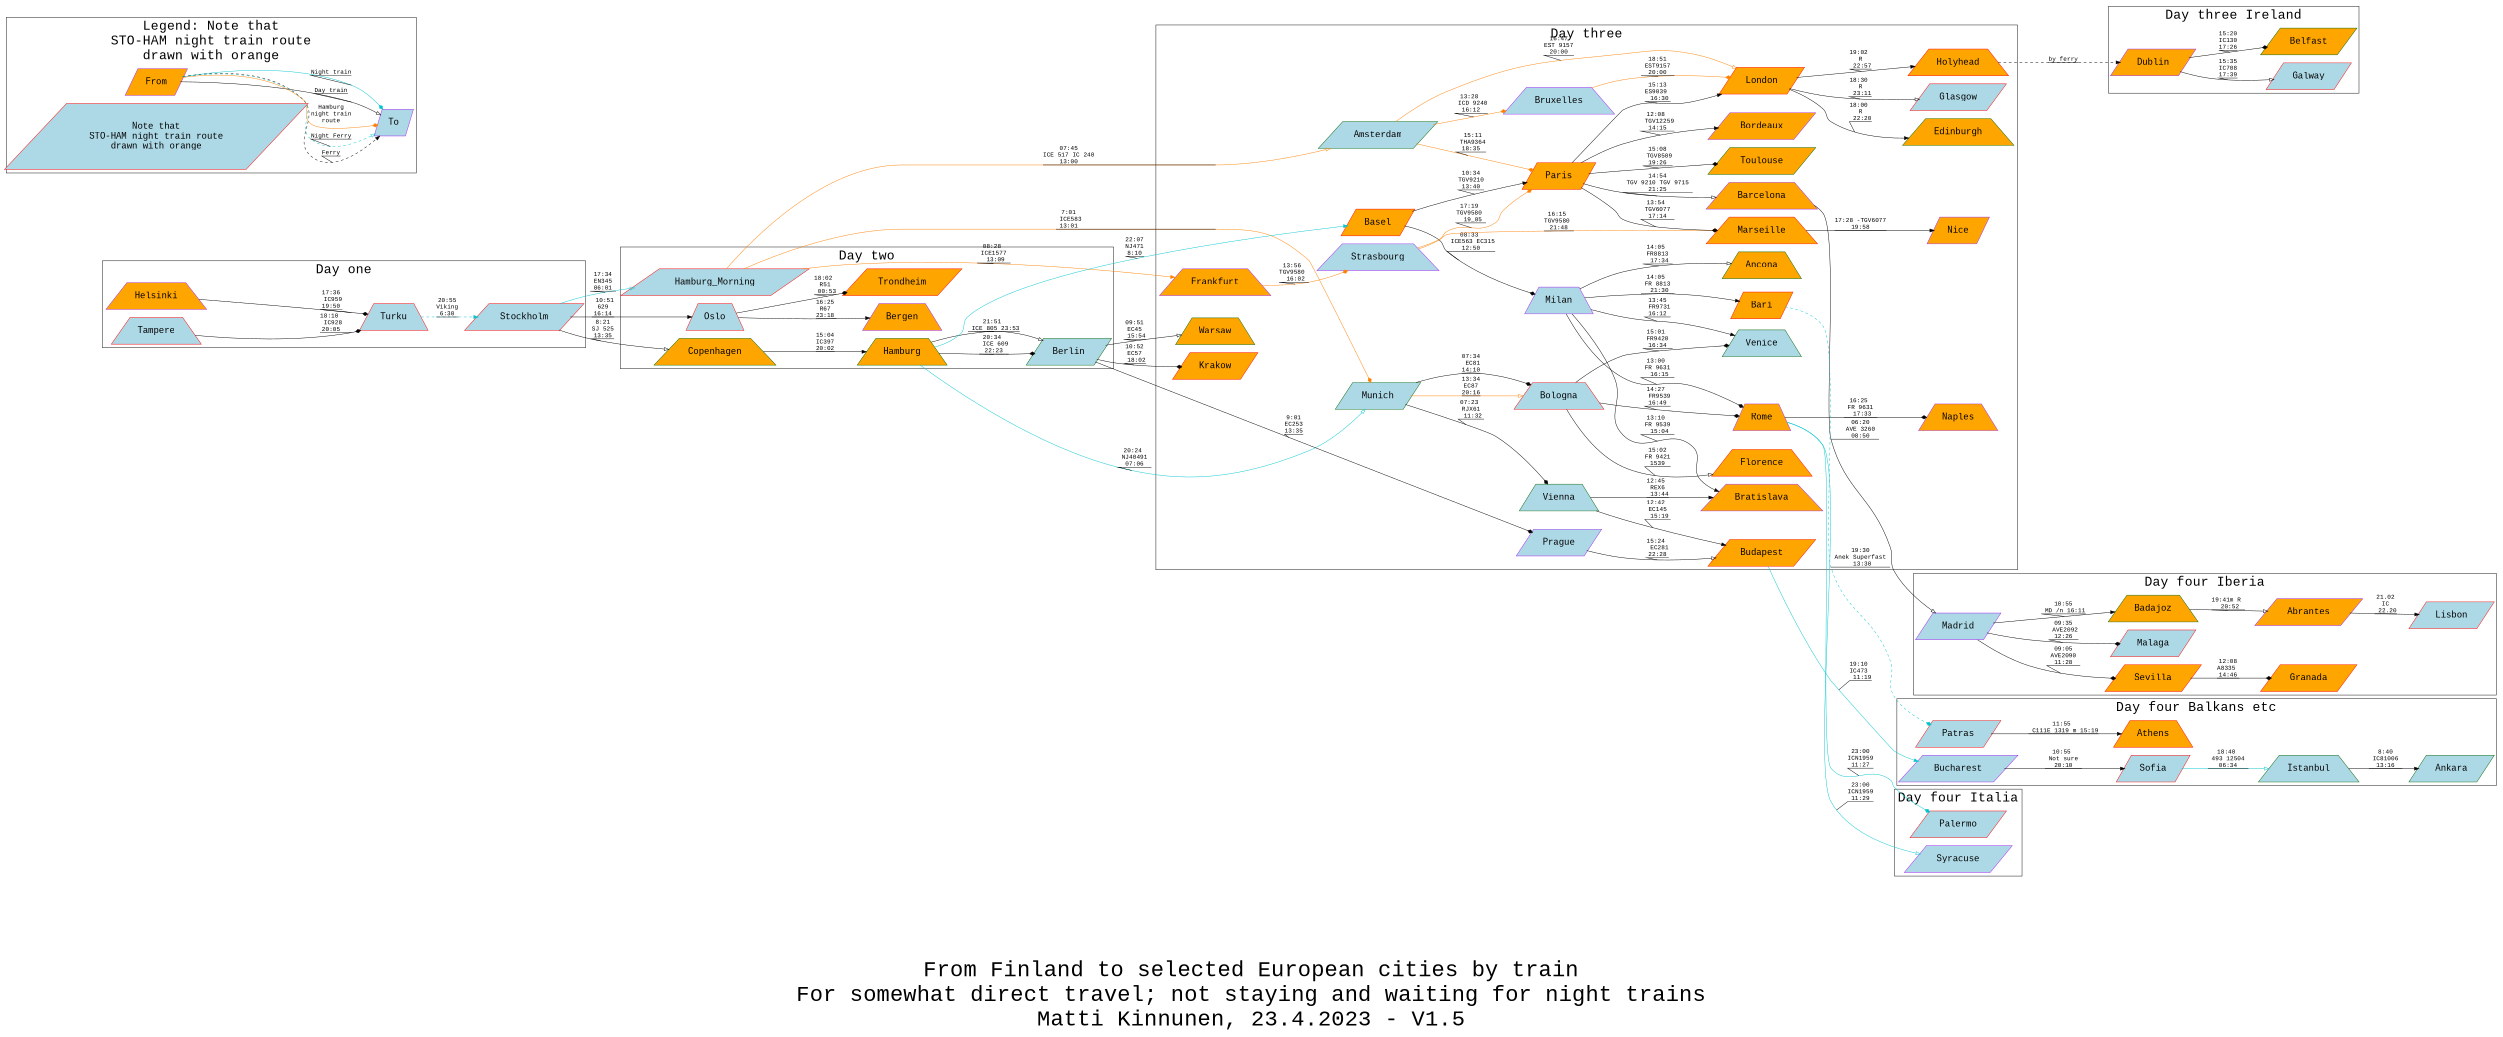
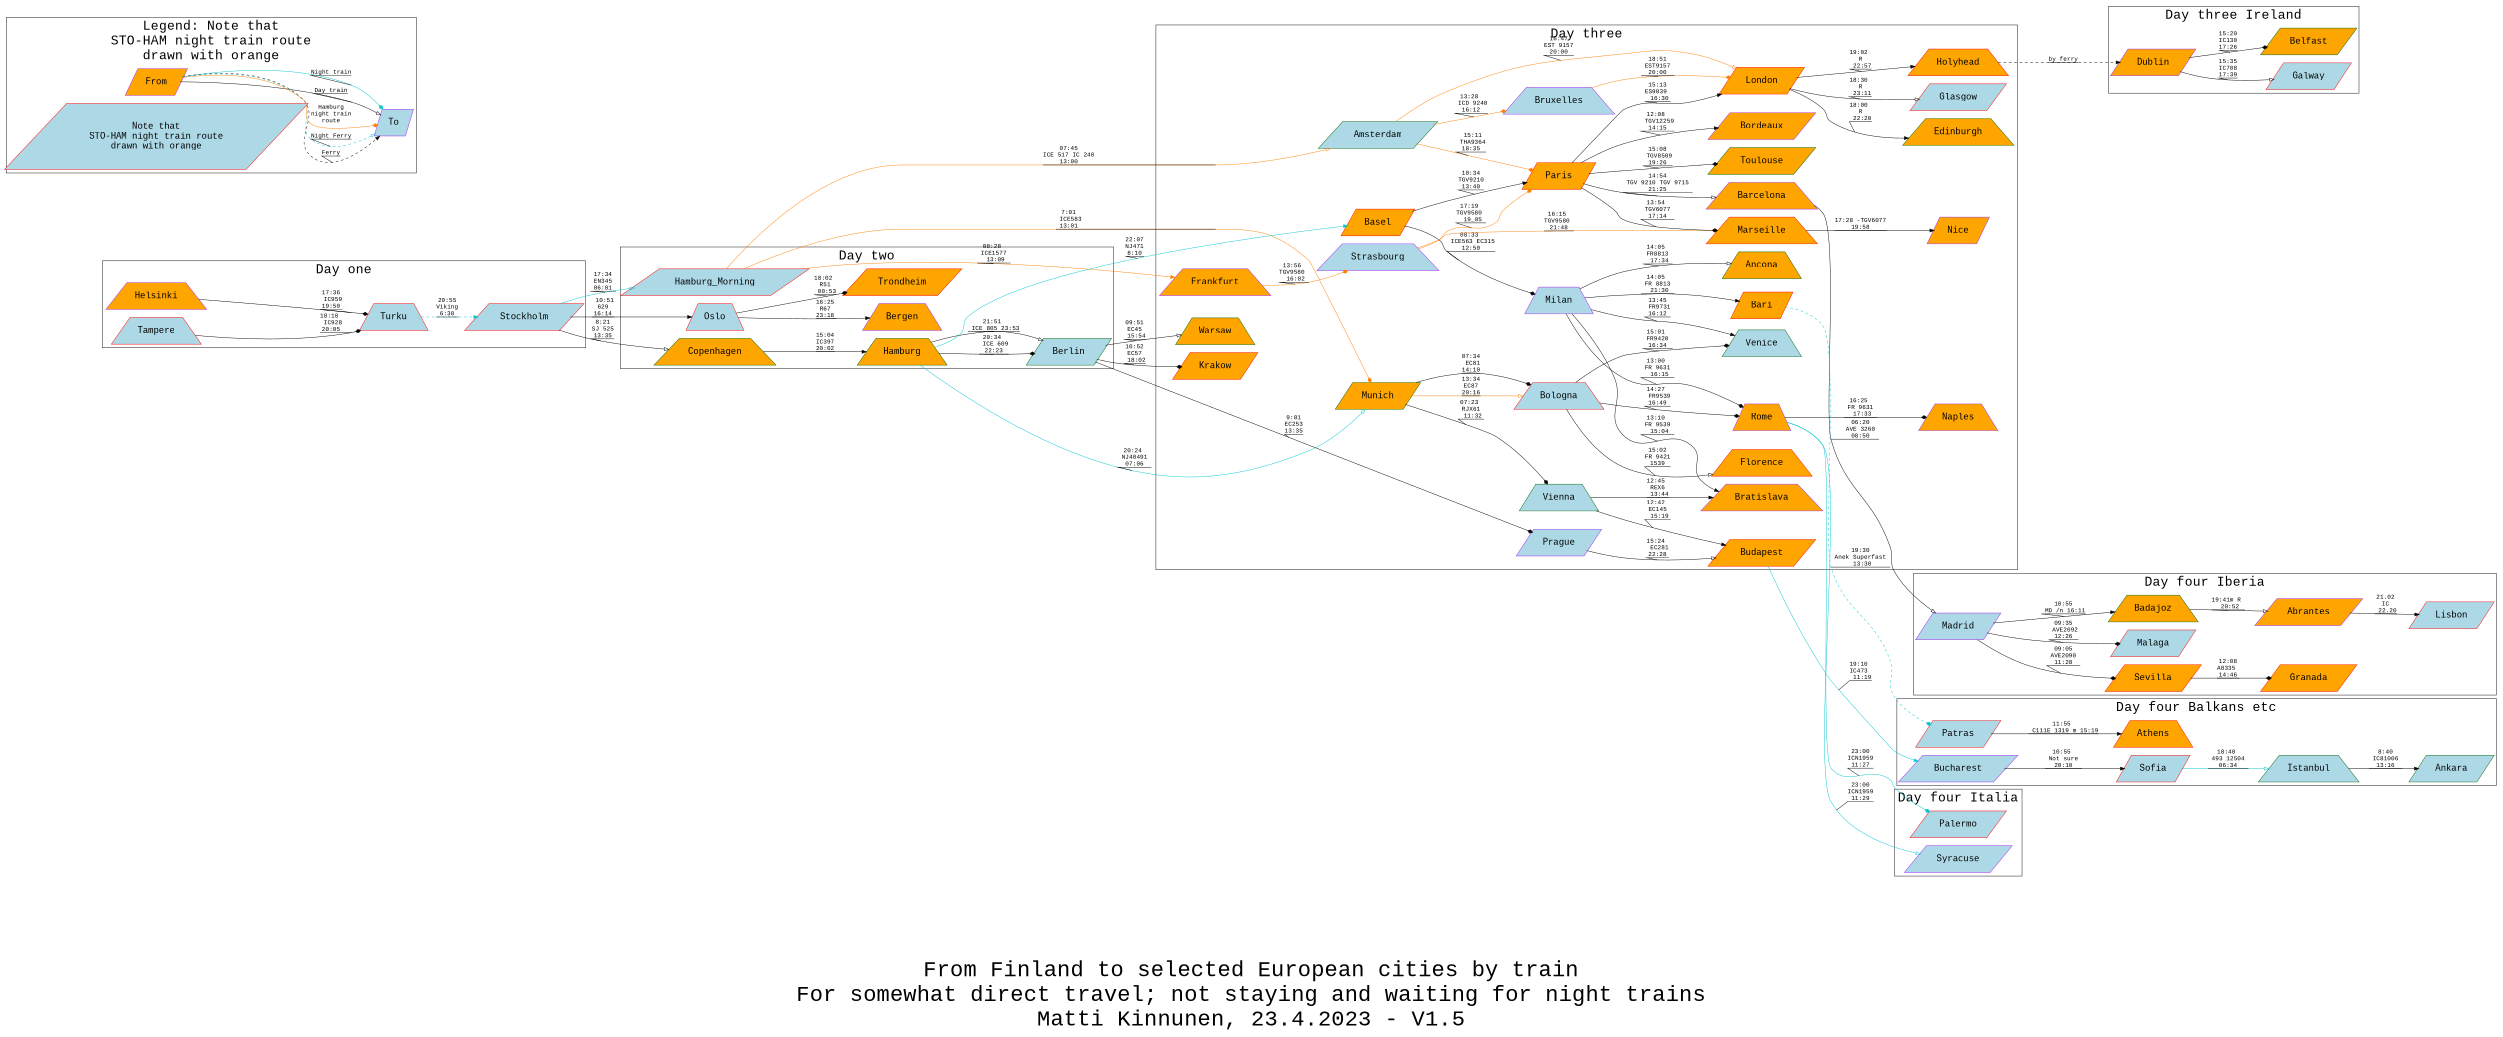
node "Munich": fillcolor lightblue -> orange
